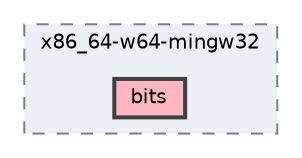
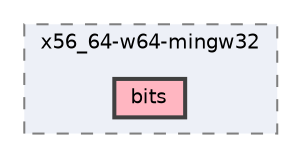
cluster "x86_64-w64-mingw32": label "x86_64-w64-mingw32" -> "x56_64-w64-mingw32"
